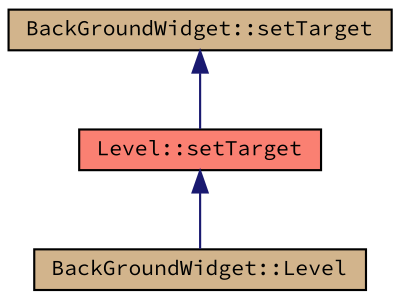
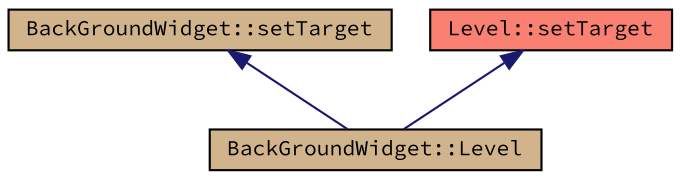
edge "Level::setTarget" -> "BackGroundWidget::setTarget": now "BackGroundWidget::Level" -> "BackGroundWidget::setTarget"
